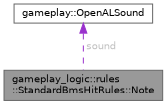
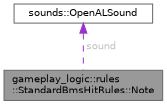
node "gameplay::OpenALSound": label "gameplay::OpenALSound" -> "sounds::OpenALSound"
